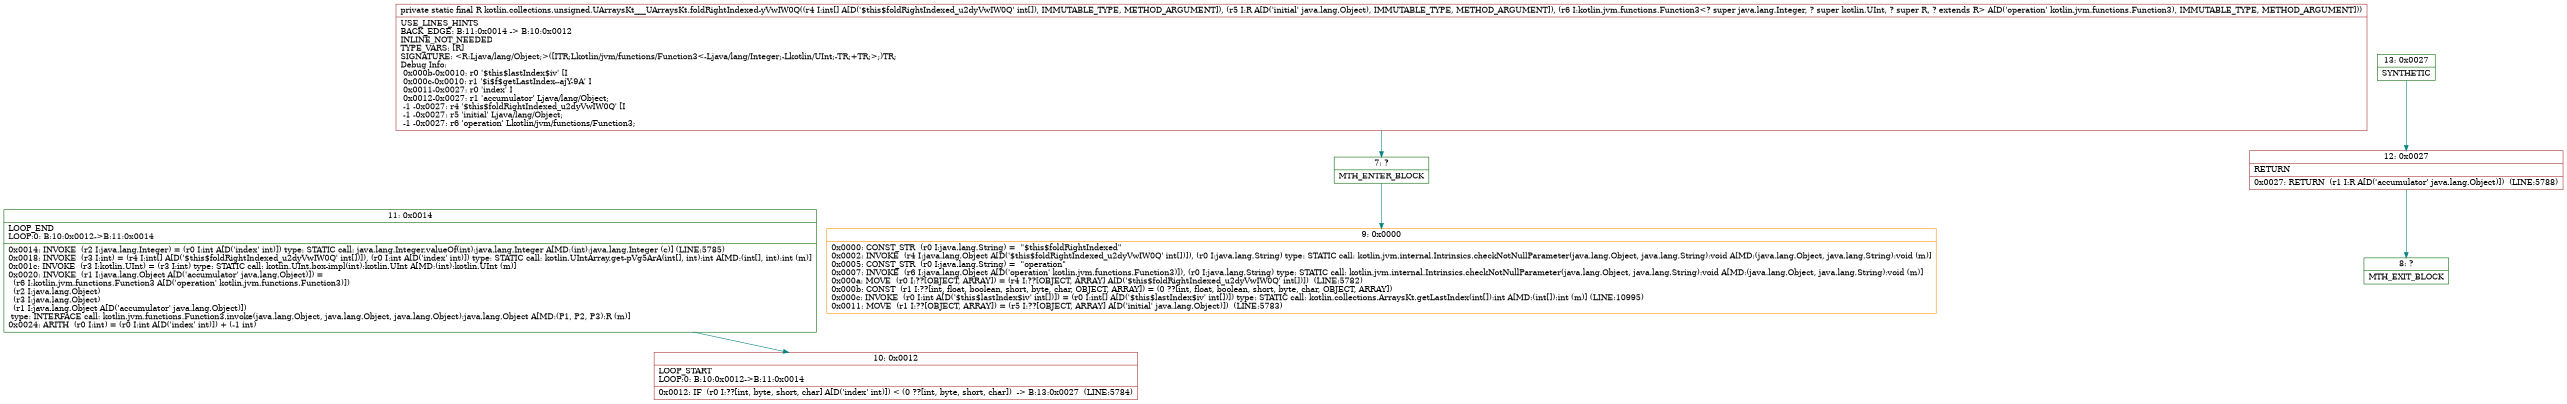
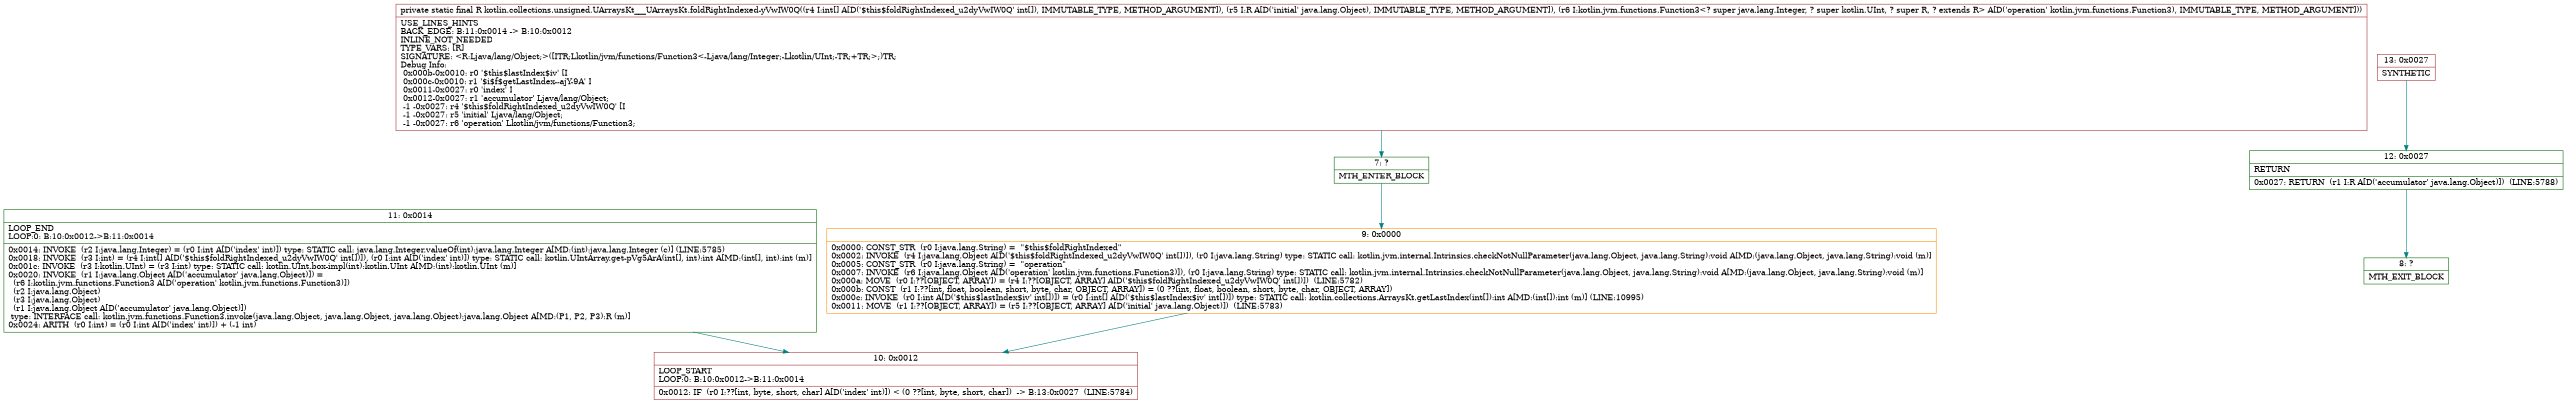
node "13: 0x0027": color darkgreen -> brown
node "12: 0x0027": color brown -> darkgreen
edge "9: 0x0000" -> "10: 0x0012": added
